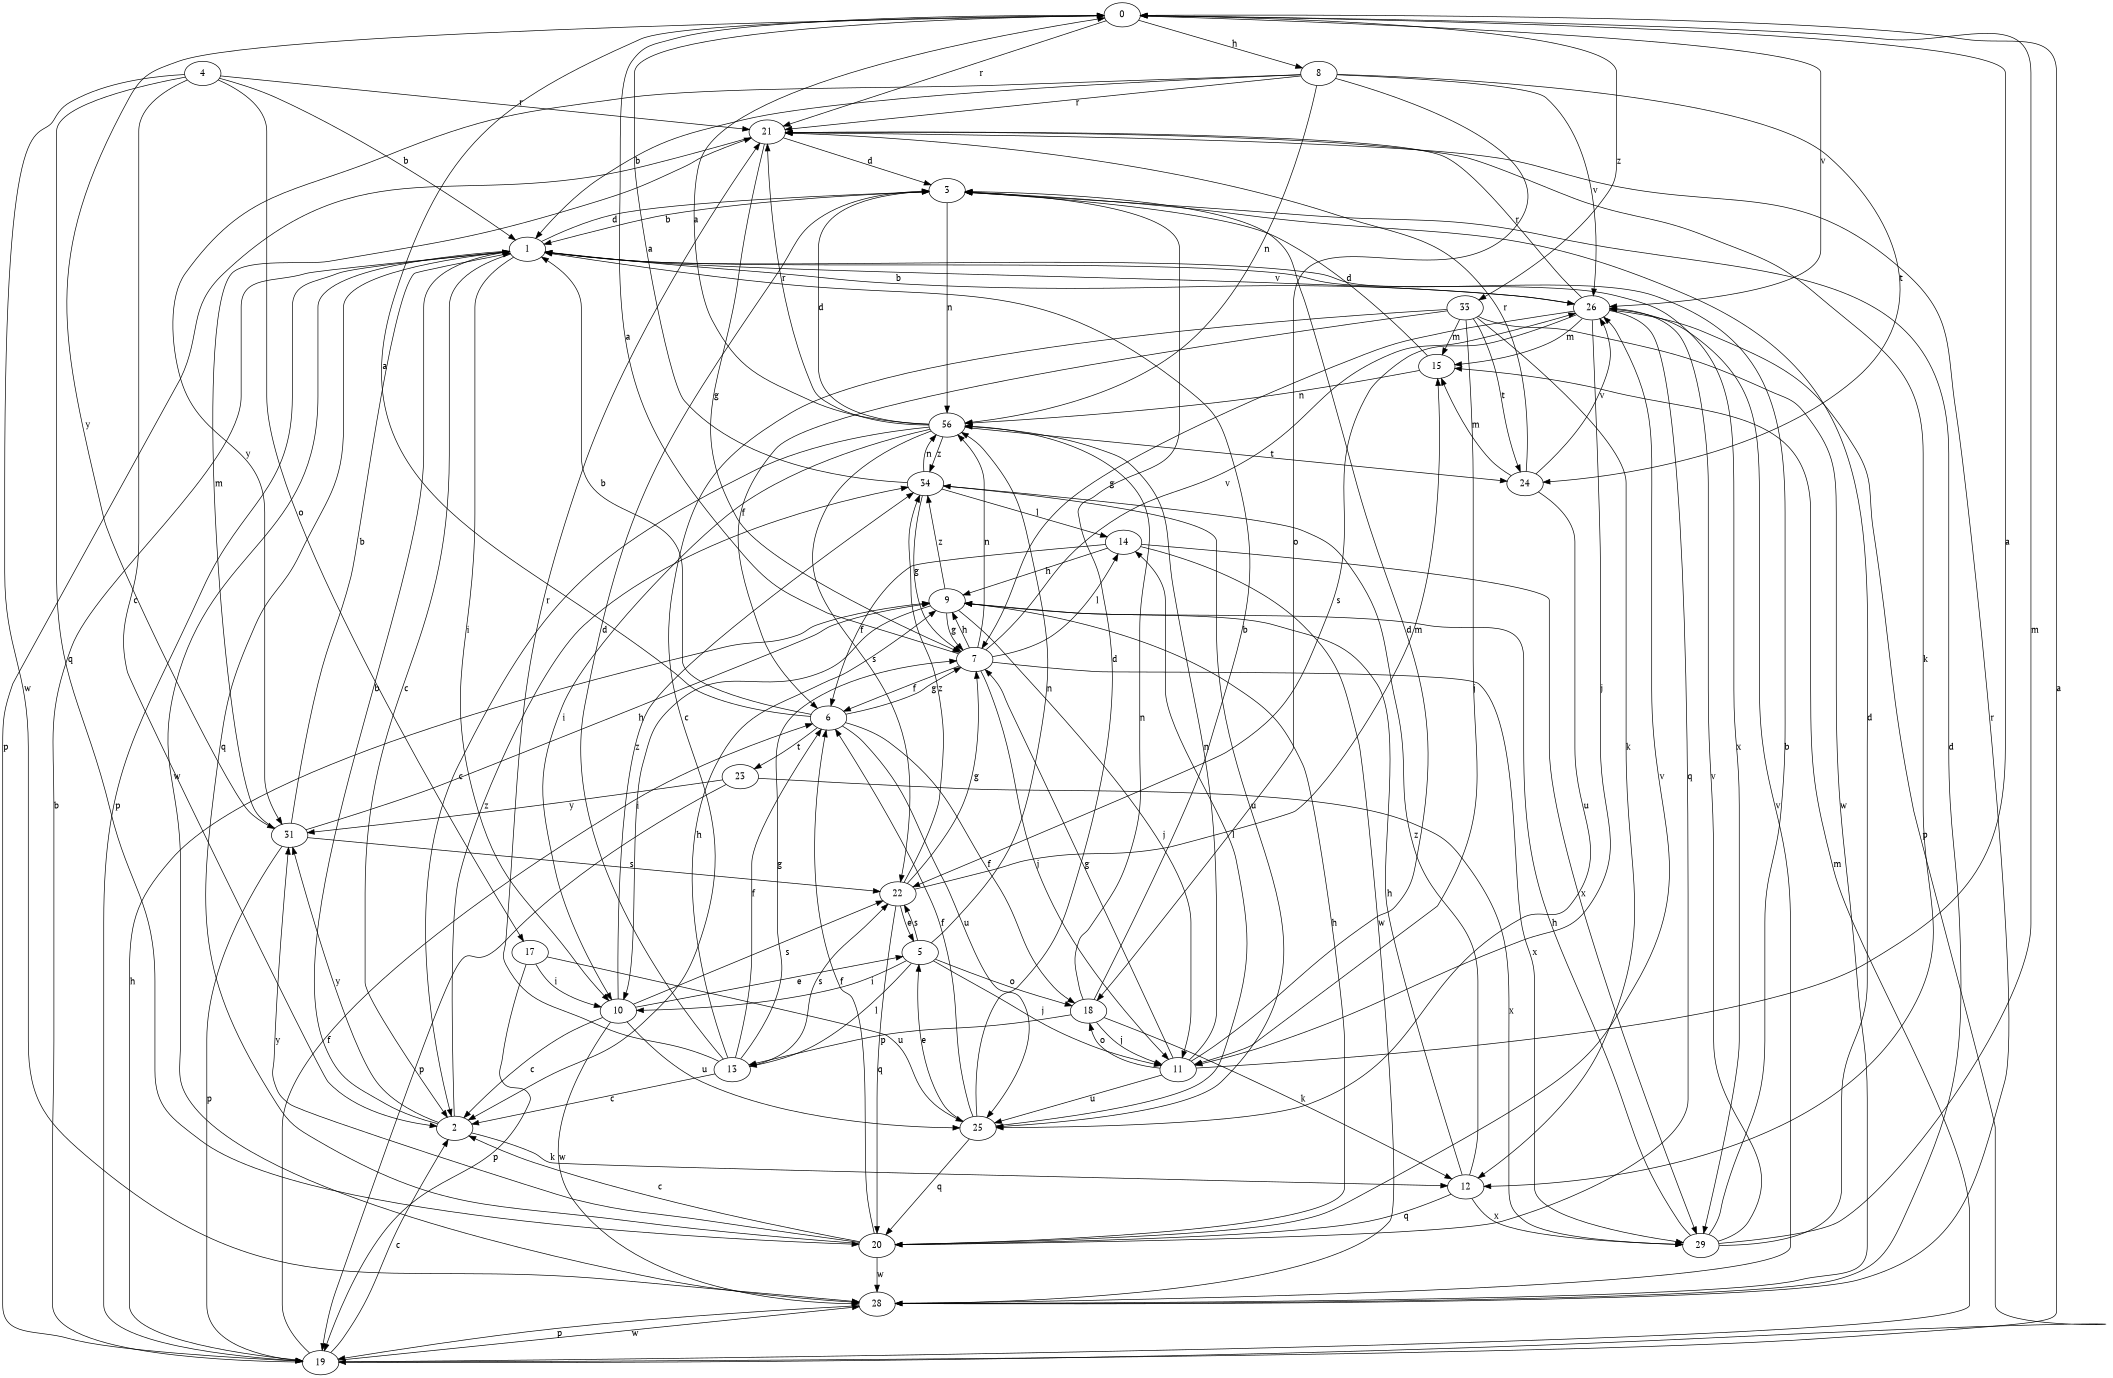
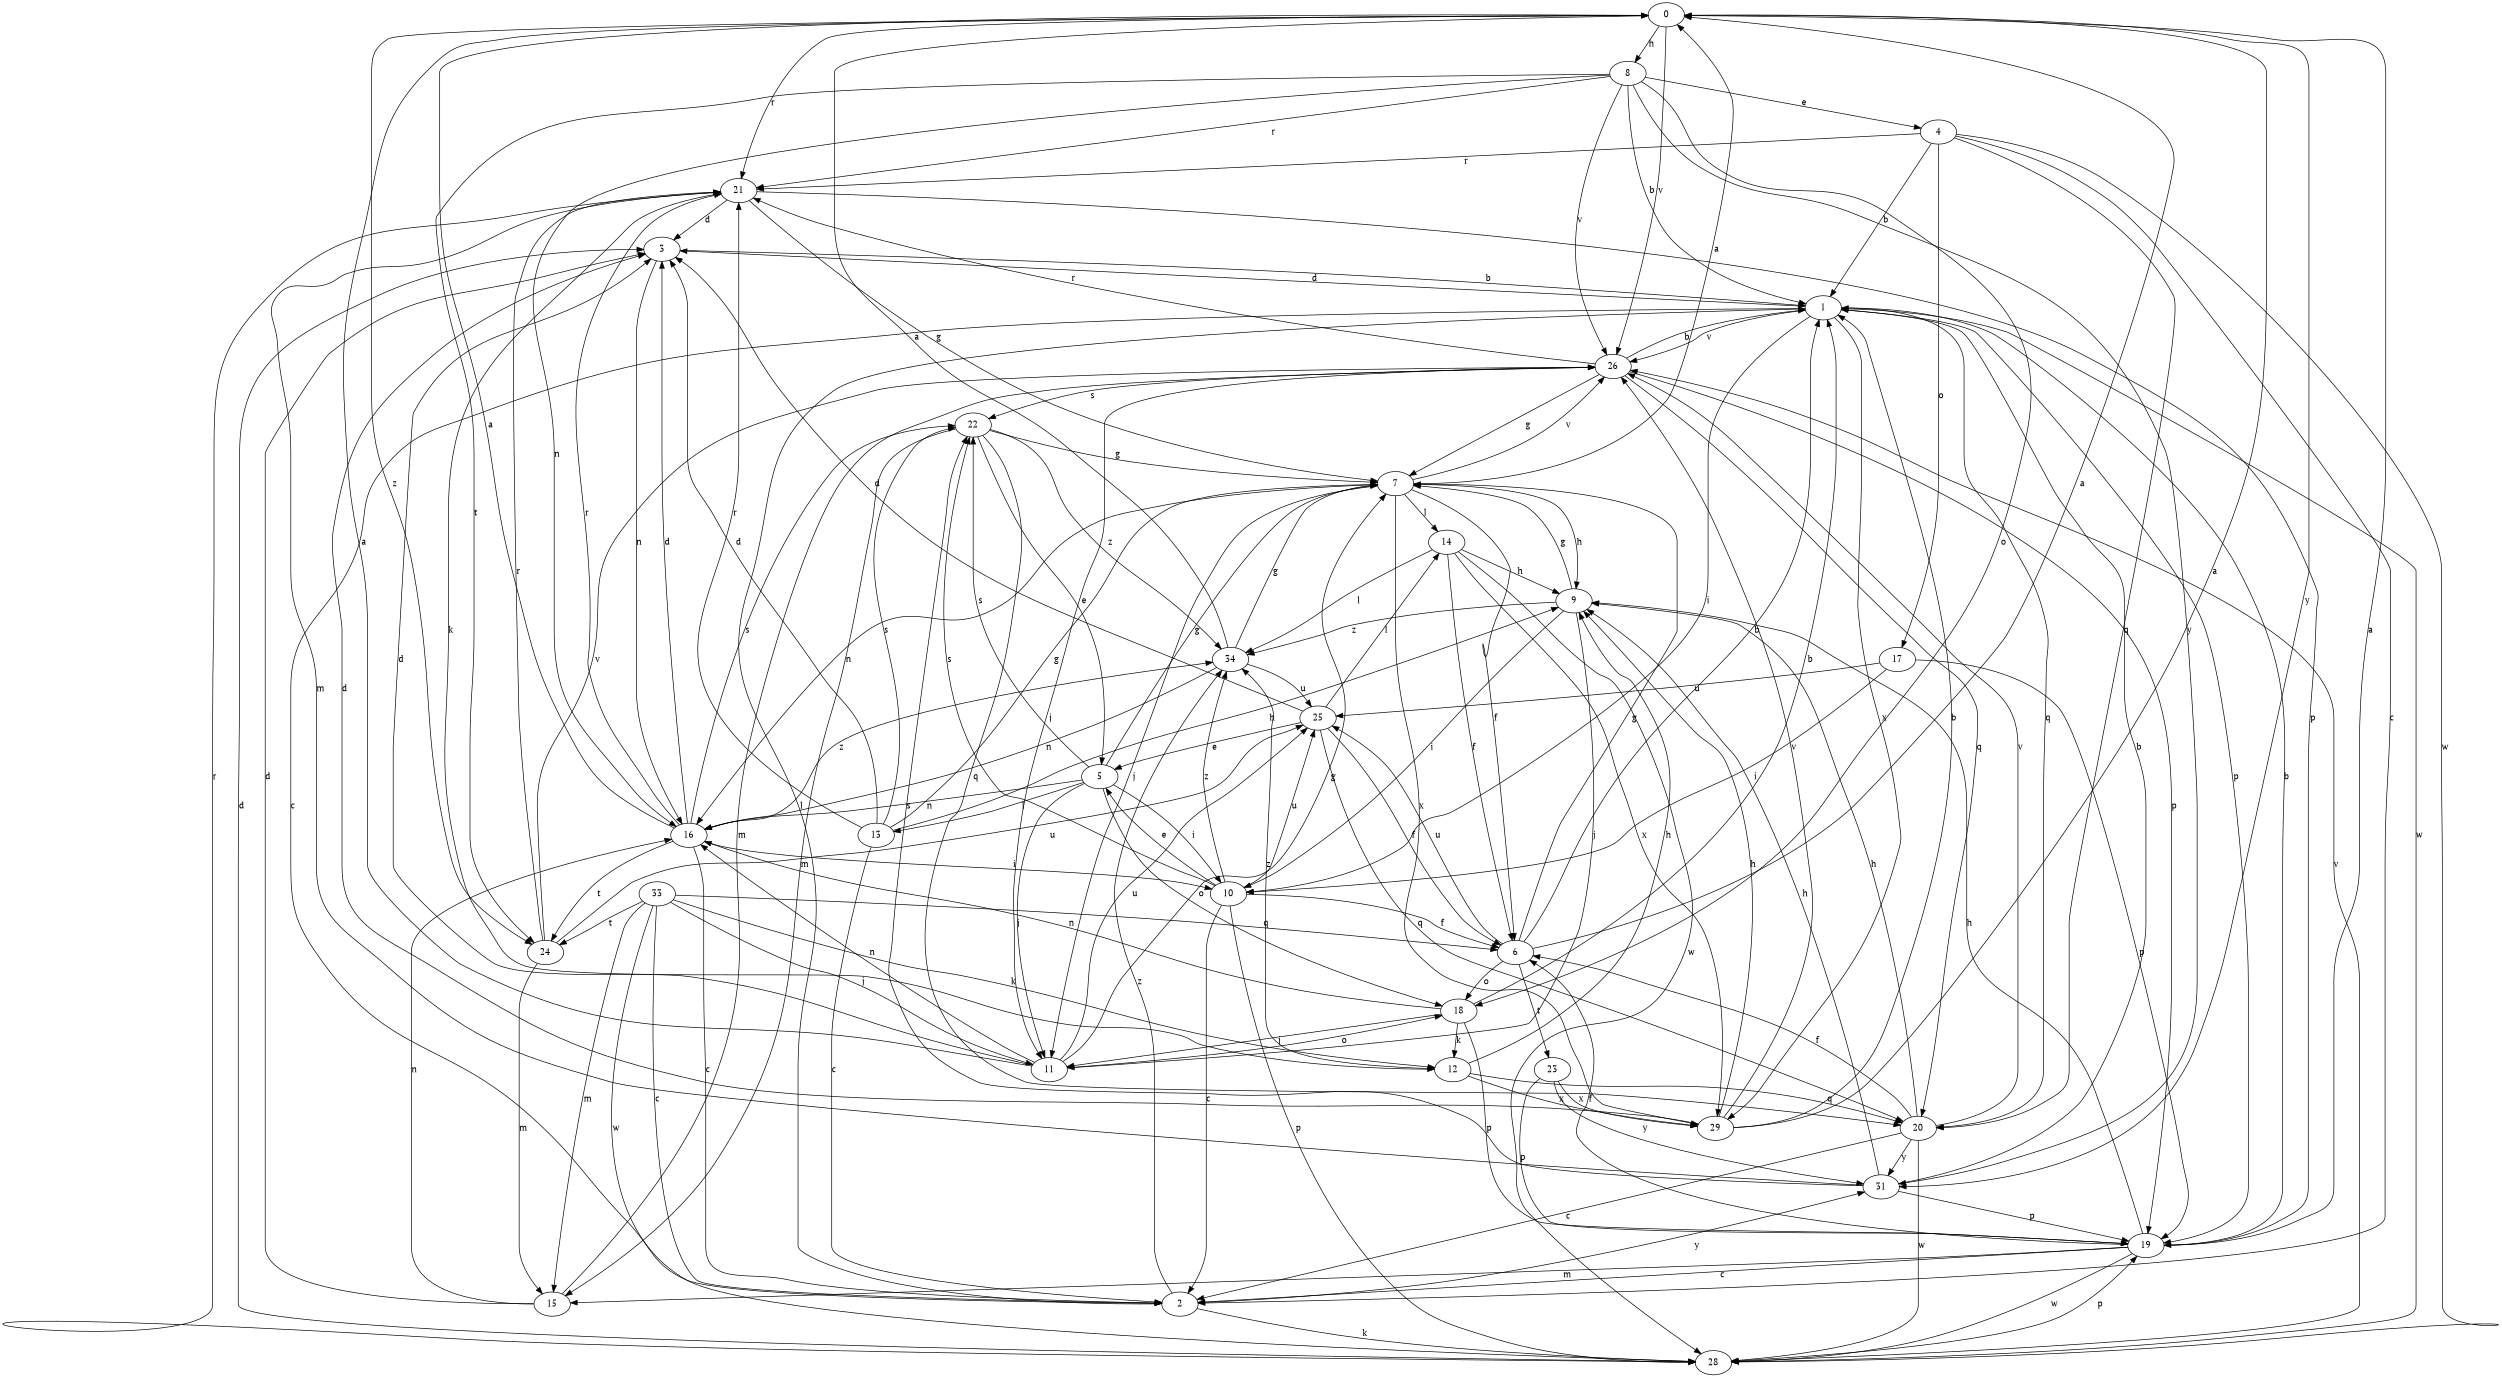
edge "0" -> "33": now "0" -> "24"
edge "8" -> "4": added, label "e"
edge "26" -> "15": reversed
node "56": label "56" -> "16"
edge "34" -> "14": reversed
edge "33" -> "6": label "f" -> "q"
edge "5" -> "7": added, label "g"
edge "29" -> "0": label "m" -> "a"
edge "2" -> "1": label "b" -> "l"
edge "6" -> "18": label "f" -> "o"
edge "13" -> "6": now "10" -> "6"
edge "20" -> "1": reversed
edge "18" -> "13": now "18" -> "19"
edge "10" -> "28": label "w" -> "p"
edge "2" -> "12": now "2" -> "28"
